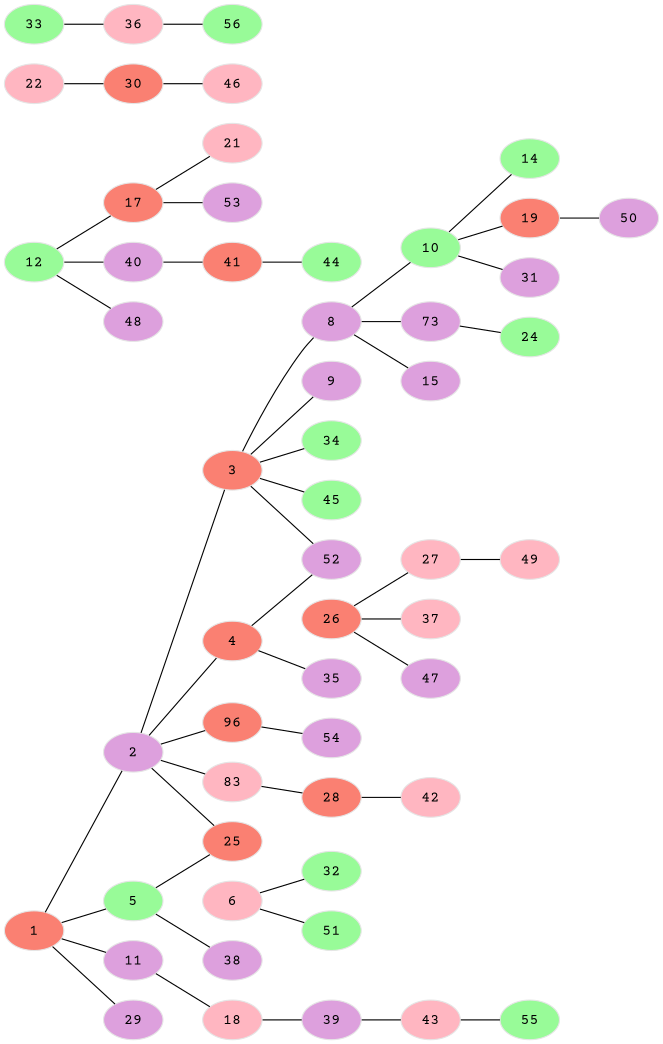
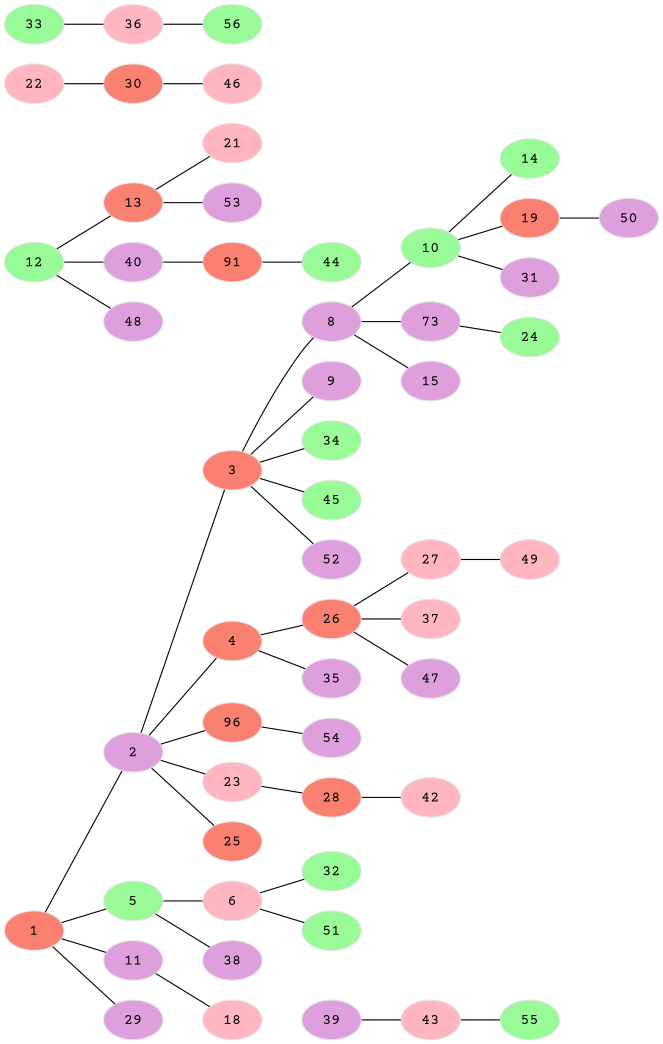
node "17": label "17" -> "13"
node "41": label "41" -> "91"
edge "52" -- "4": now "26" -- "4"
node "83": label "83" -> "23"
edge "25" -- "5": now "6" -- "5"
edge "18" -- "39": removed
